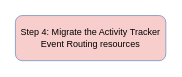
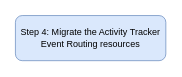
node "Step 4: Migrate the Activity Tracker Event Routing resources": fillcolor #f8cecc -> #dae8fc
